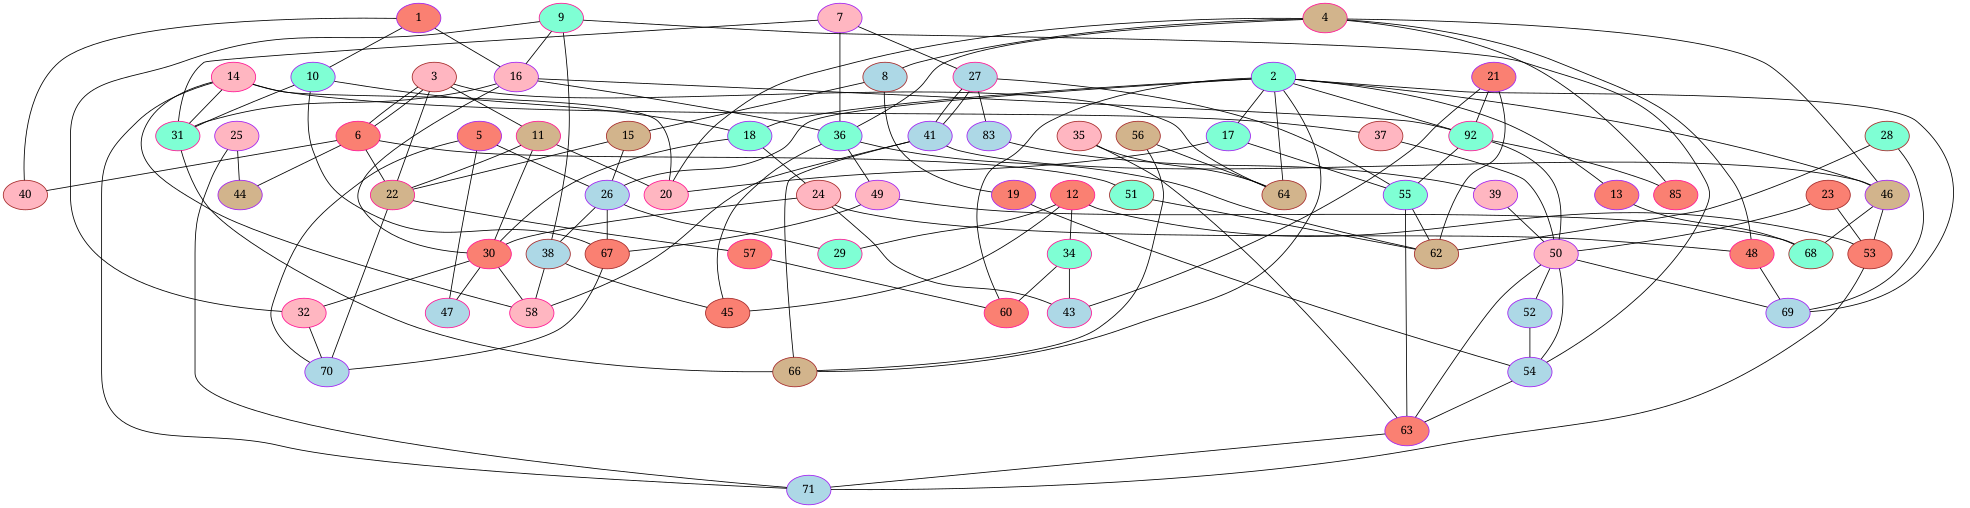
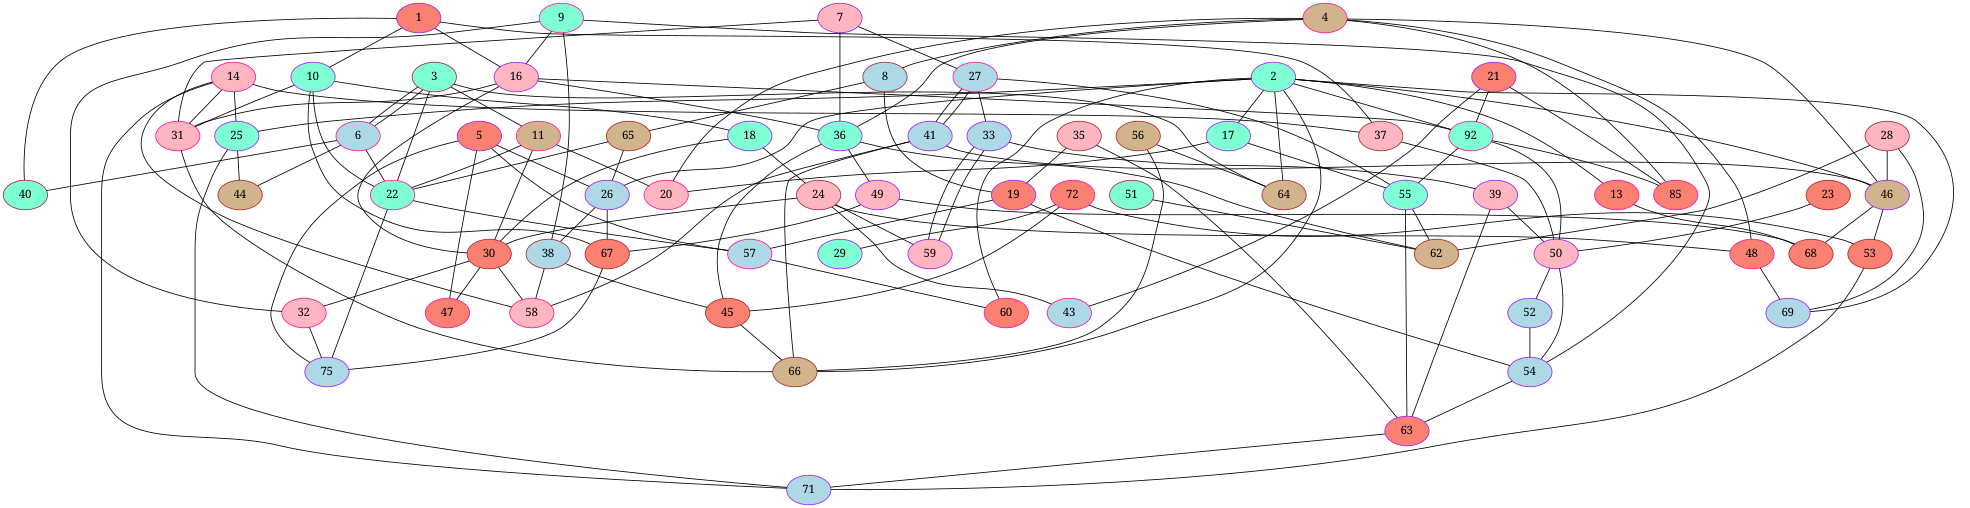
edge "1" -- "37": added
node "3": fillcolor lightpink -> aquamarine
edge "2" -- "18": now "2" -- "25"
edge "14" -- "20": now "14" -- "25"
node "31": fillcolor aquamarine -> lightpink
node "25": fillcolor lightpink -> aquamarine
node "6": fillcolor salmon -> lightblue
node "15": label "15" -> "65"
node "83": label "83" -> "33"
node "28": fillcolor aquamarine -> lightpink
edge "10" -- "22": added
edge "6" -- "51": removed
edge "35" -- "64": now "35" -- "19"
edge "28" -- "46": added
edge "21" -- "62": now "21" -- "85"
node "40": fillcolor lightpink -> aquamarine
node "44": color purple -> brown
node "22": fillcolor tan -> aquamarine
node "12": label "12" -> "72"
node "13": color purple -> deeppink
edge "5" -- "57": added
edge "23" -- "53": removed
edge "19" -- "57": added
edge "26" -- "29": removed
node "30": color deeppink -> brown
node "57": fillcolor salmon -> lightblue
node "29": color deeppink -> purple
node "59": added
node "34": removed
node "68": fillcolor aquamarine -> salmon
edge "50" -- "69": removed
node "47": fillcolor lightblue -> salmon
edge "50" -- "63": now "39" -- "63"
edge "45" -- "66": added
node "70": label "70" -> "75"
